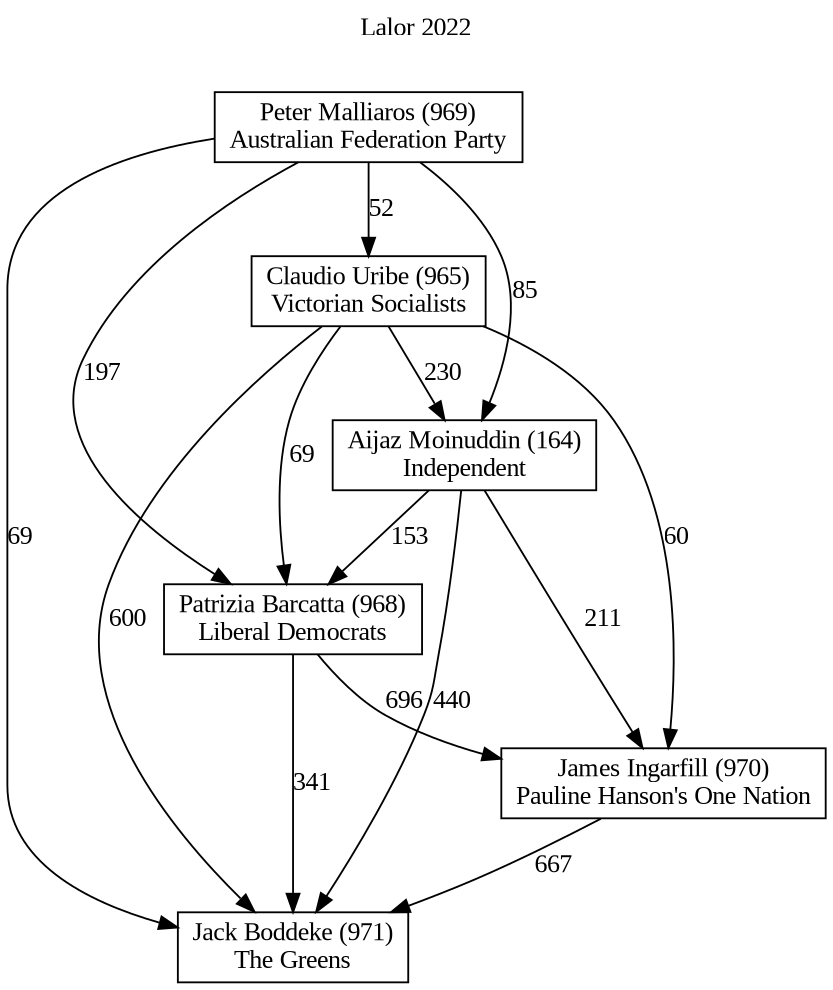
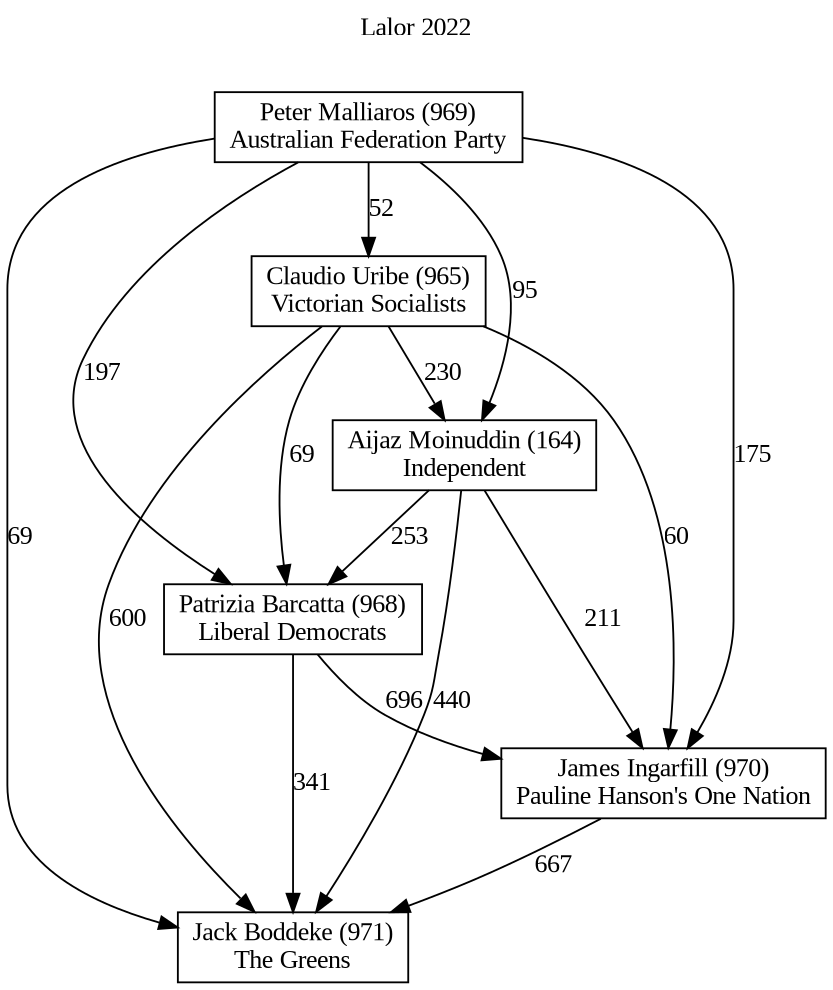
edge "Peter Malliaros (969) Australian Federation Party" -> "Aijaz Moinuddin (164) Independent": label "85" -> "95"
edge "Peter Malliaros (969) Australian Federation Party" -> "James Ingarfill (970) Pauline Hanson's One Nation": added, label "175"
edge "Aijaz Moinuddin (164) Independent" -> "Patrizia Barcatta (968) Liberal Democrats": label "153" -> "253"
